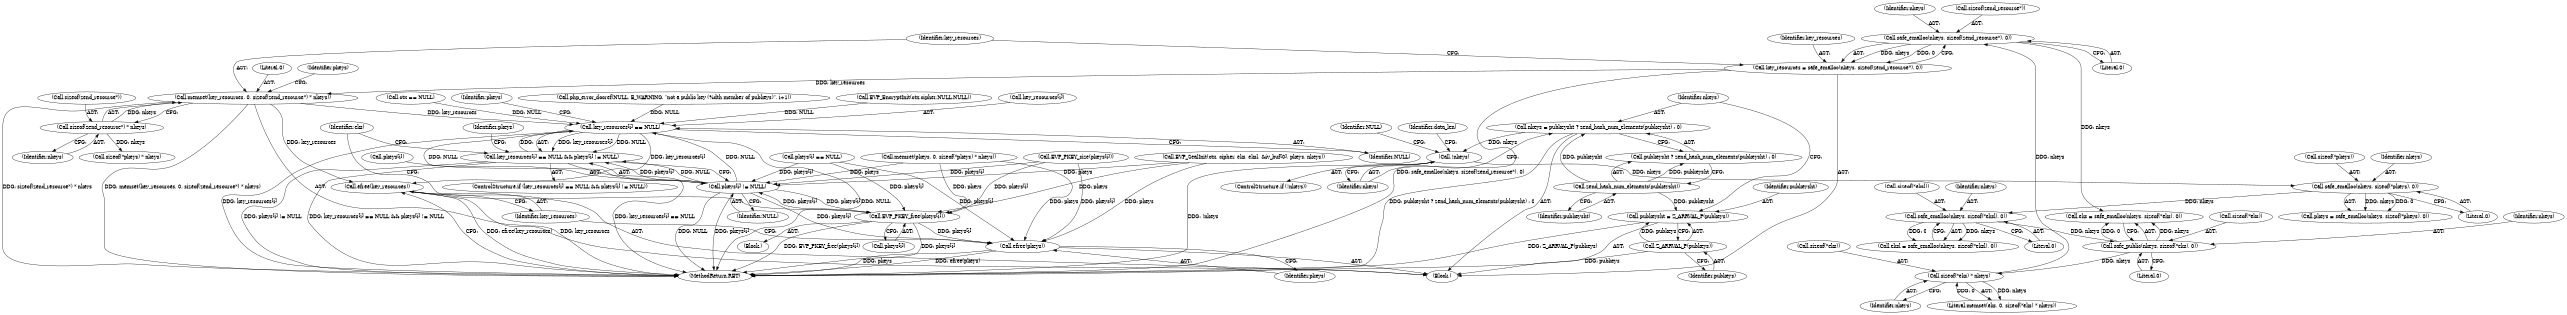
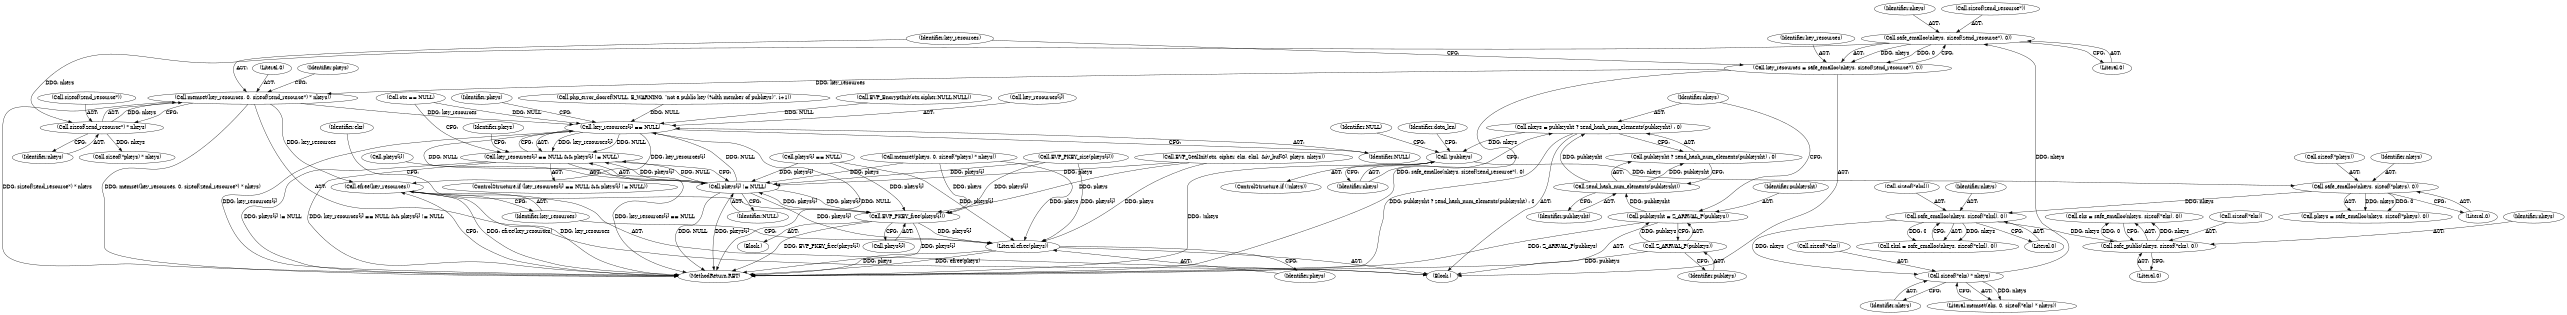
edge "(Call,safe_emalloc(nkeys, sizeof(zend_resource*), 0))" -> "(Call,eks = safe_emalloc(nkeys, sizeof(*eks), 0))": now "(Call,safe_emalloc(nkeys, sizeof(zend_resource*), 0))" -> "(Call,sizeof(zend_resource*) * nkeys)"
edge "(Call,key_resources[i] == NULL && pkeys[i] != NULL)" -> "(Call,key_resources[i] == NULL)": label "DDG: " -> "CFG: "
edge "(Identifier,eks)" -> "(Call,key_resources[i] == NULL && pkeys[i] != NULL)": now "(Call,ctx == NULL)" -> "(Call,key_resources[i] == NULL && pkeys[i] != NULL)"
node "(Call,!nkeys)": label "(Call,!nkeys)" -> "(Call,!pubkeys)"
edge "(Call,zend_hash_num_elements(pubkeysht))" -> "(Call,pubkeysht = Z_ARRVAL_P(pubkeys))": reversed
node "(Call,efree(pkeys))": label "(Call,efree(pkeys))" -> "(Literal,efree(pkeys))"
edge "(Call,safe_public(nkeys, sizeof(*eks), 0))" -> "(Call,sizeof(*eks) * nkeys)": now "(Call,safe_emalloc(nkeys, sizeof(*eksl), 0))" -> "(Call,sizeof(*eks) * nkeys)"
edge "(Literal,memset(eks, 0, sizeof(*eks) * nkeys))" -> "(Call,sizeof(*eks) * nkeys)": label "DDG: 0" -> "CFG: "
